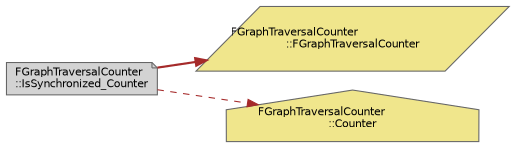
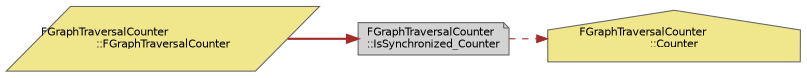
edge "FGraphTraversalCounter ::IsSynchronized_Counter" -> "FGraphTraversalCounter ::FGraphTraversalCounter": reversed
